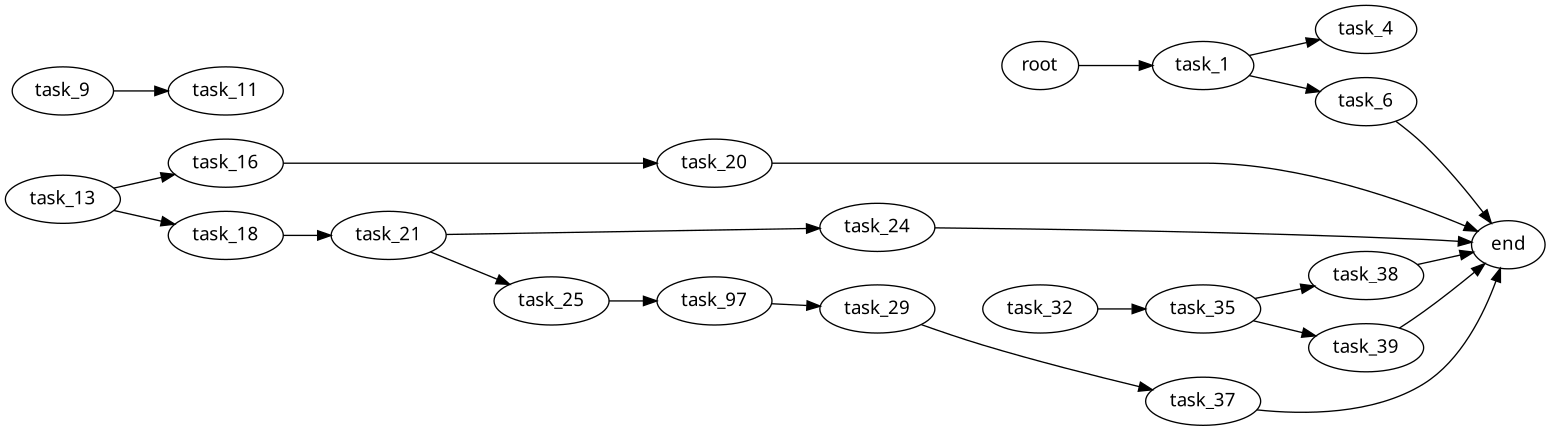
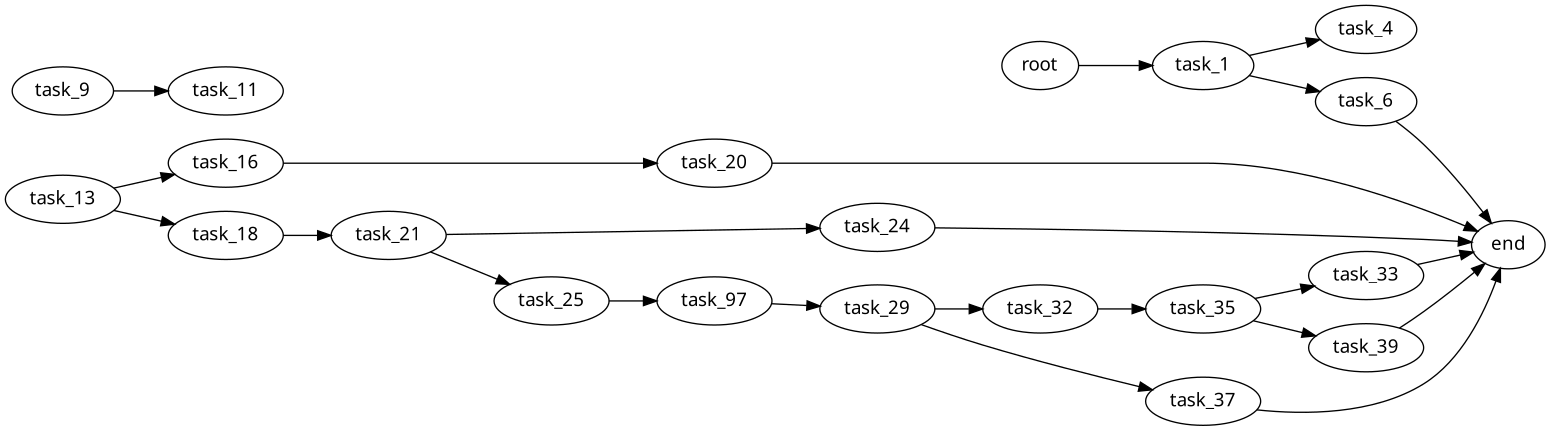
node "task_38": label "task_38" -> "task_33"
edge "task_29" -> "task_32": added
